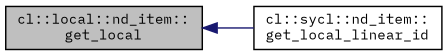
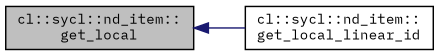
node "cl::local::nd_item:: get_local": label "cl::local::nd_item:: get_local" -> "cl::sycl::nd_item:: get_local"
